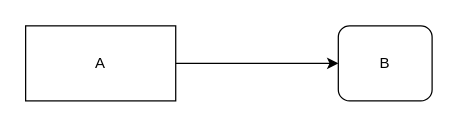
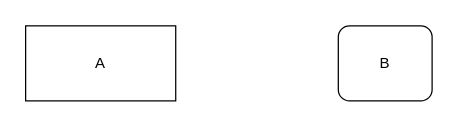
edge "A" -> "B": removed
